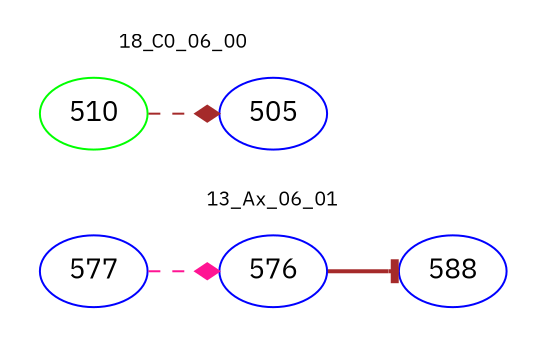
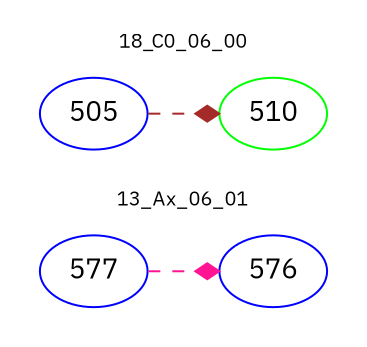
edge "510" -> "505": reversed
node "588": removed
